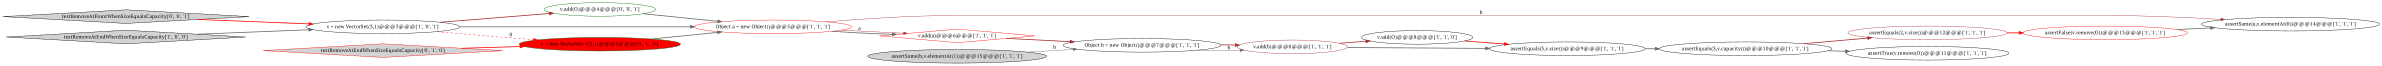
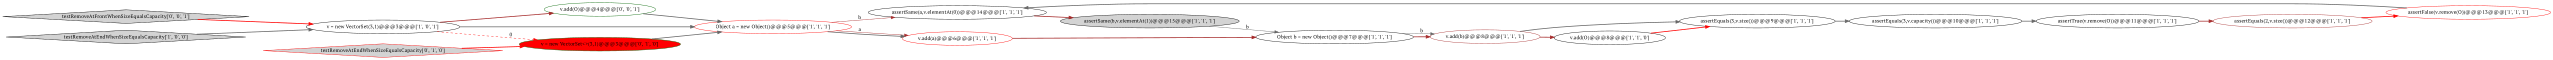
edge "assertSame(a,v.elementAt(0))@@@14@@@['1', '1', '1']" -> "assertSame(b,v.elementAt(1))@@@15@@@['1', '1', '1']": added
node "v.add(a)@@@6@@@['1', '1', '1']": shape diamond -> ellipse
edge "assertEquals(3,v.capacity())@@@10@@@['1', '1', '1']" -> "assertEquals(2,v.size())@@@12@@@['1', '1', '1']": now "assertTrue(v.remove(O))@@@11@@@['1', '1', '1']" -> "assertEquals(2,v.size())@@@12@@@['1', '1', '1']"
